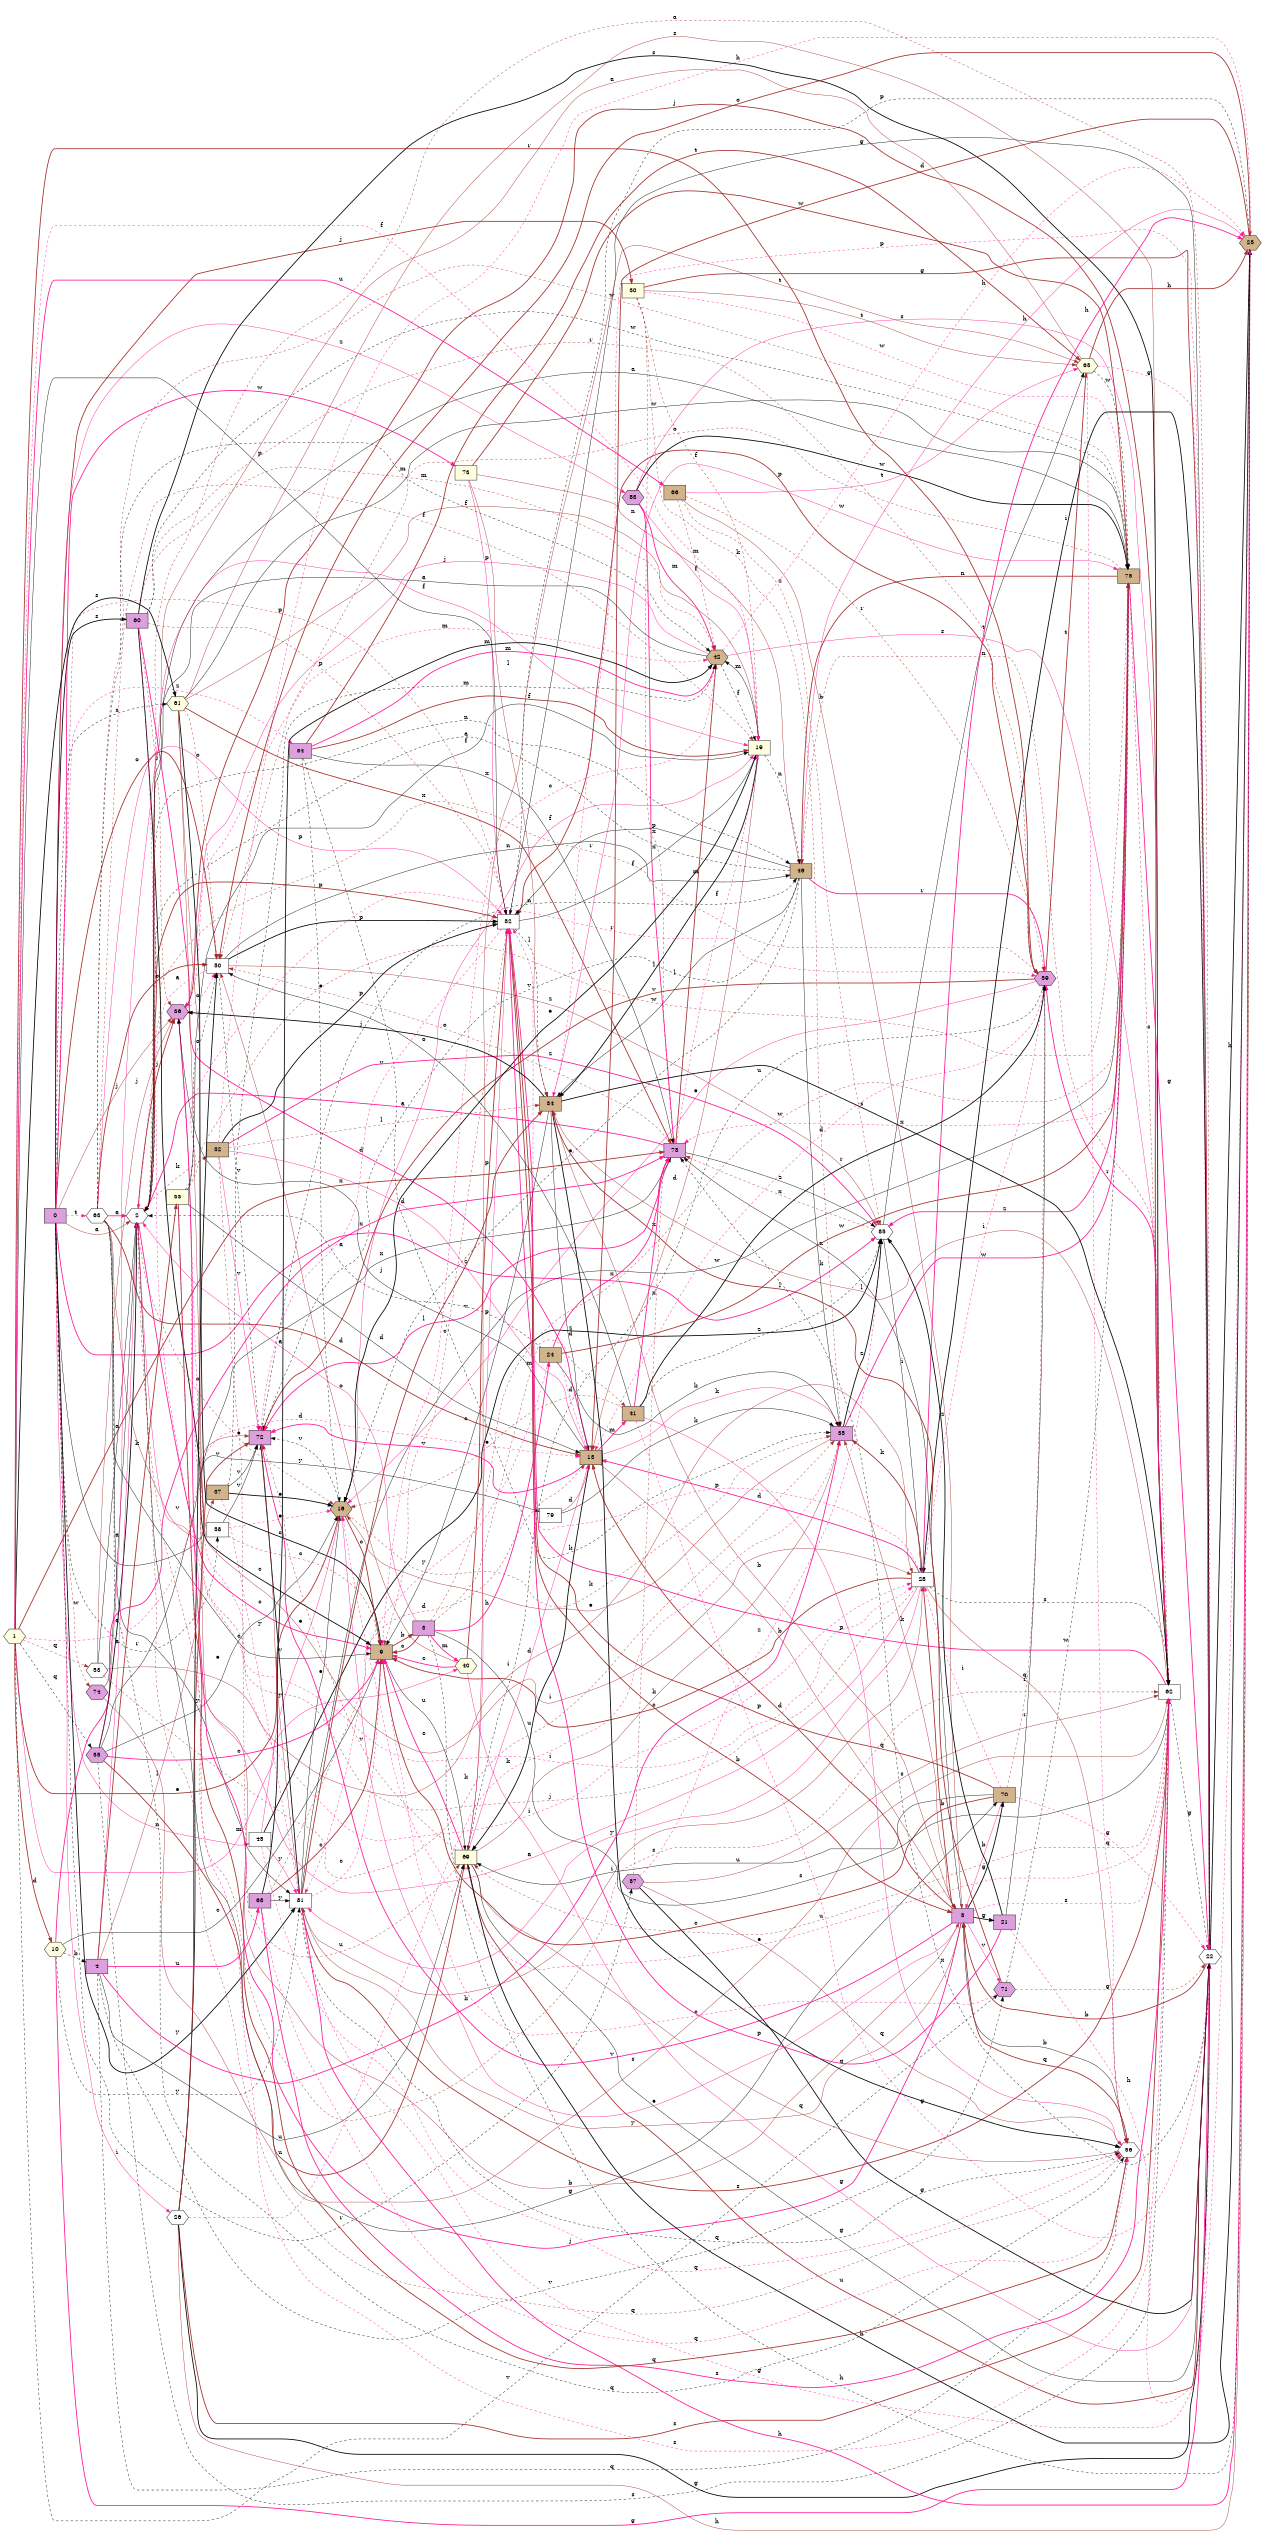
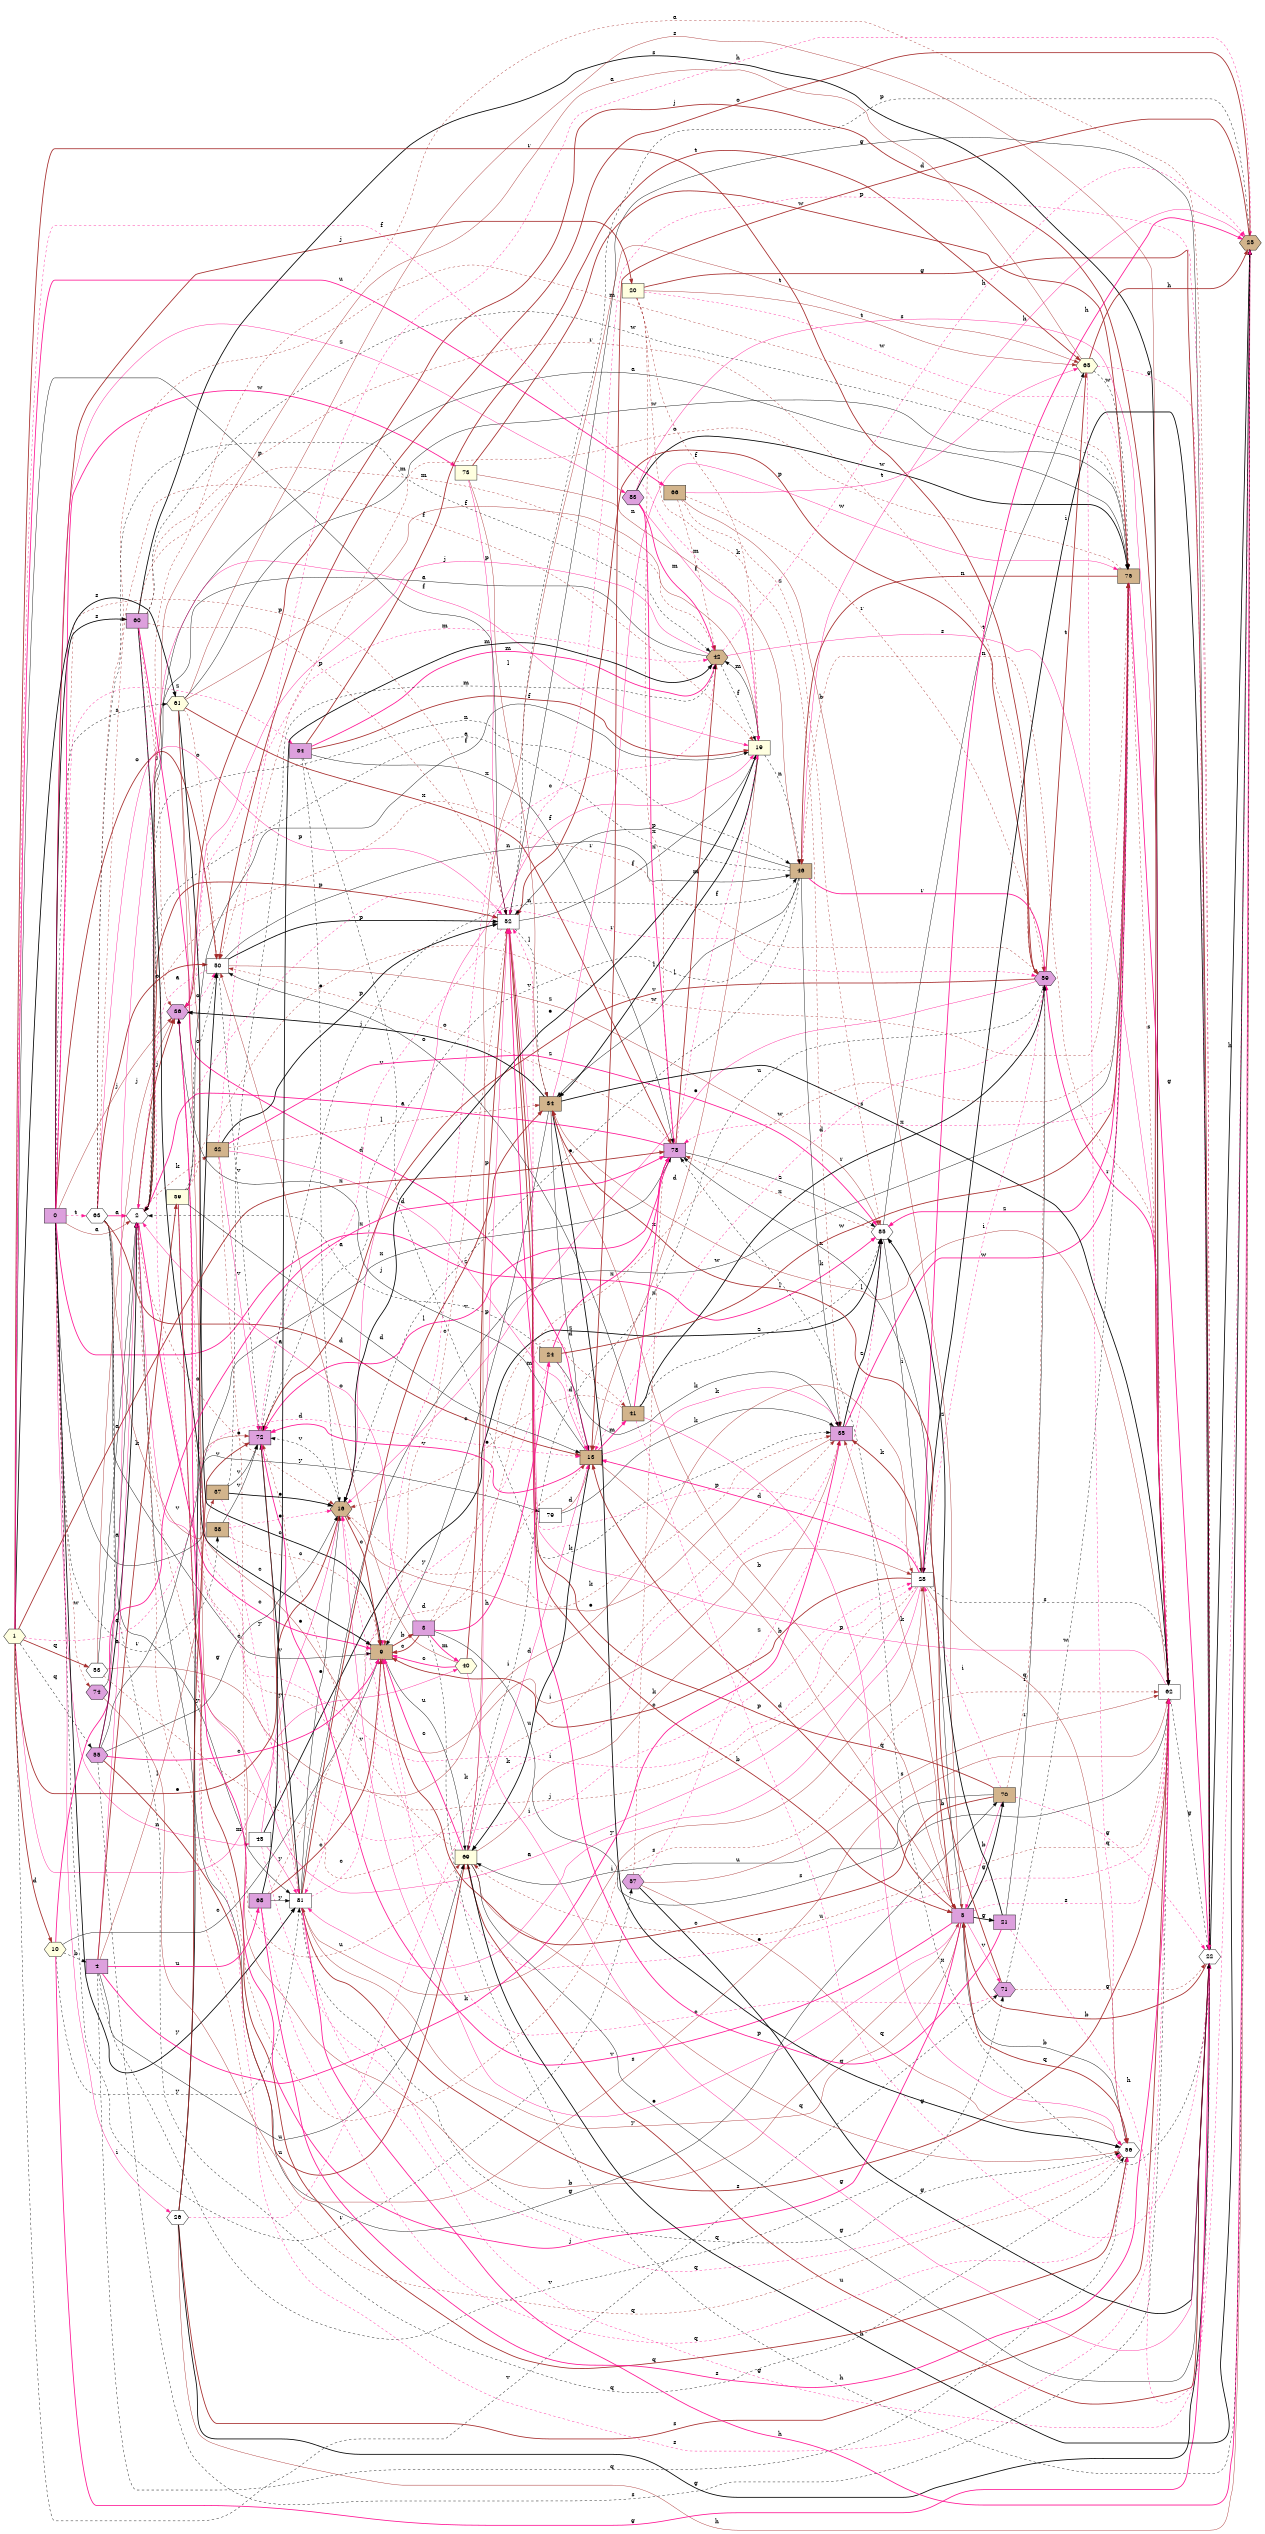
node "30": label "30" -> "20"
edge "63" -> "75": label "w" -> "m"
edge "22" -> "34": now "22" -> "52"
node "33": label "33" -> "39"
node "58": fillcolor white -> tan
edge "62" -> "52": style bold -> solid
edge "1" -> "53": style dashed -> bold
edge "55" -> "16": label "e" -> "g"
